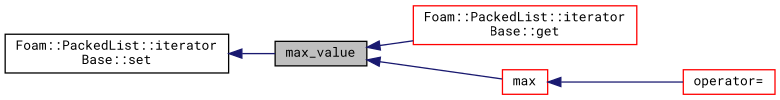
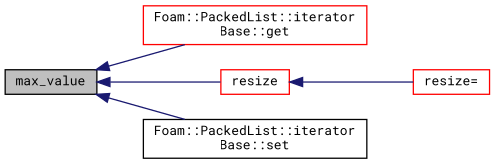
edge "max_value" -> "Foam::PackedList::iterator Base::set": reversed
node "max": label "max" -> "resize"
node "operator=": label "operator=" -> "resize="
